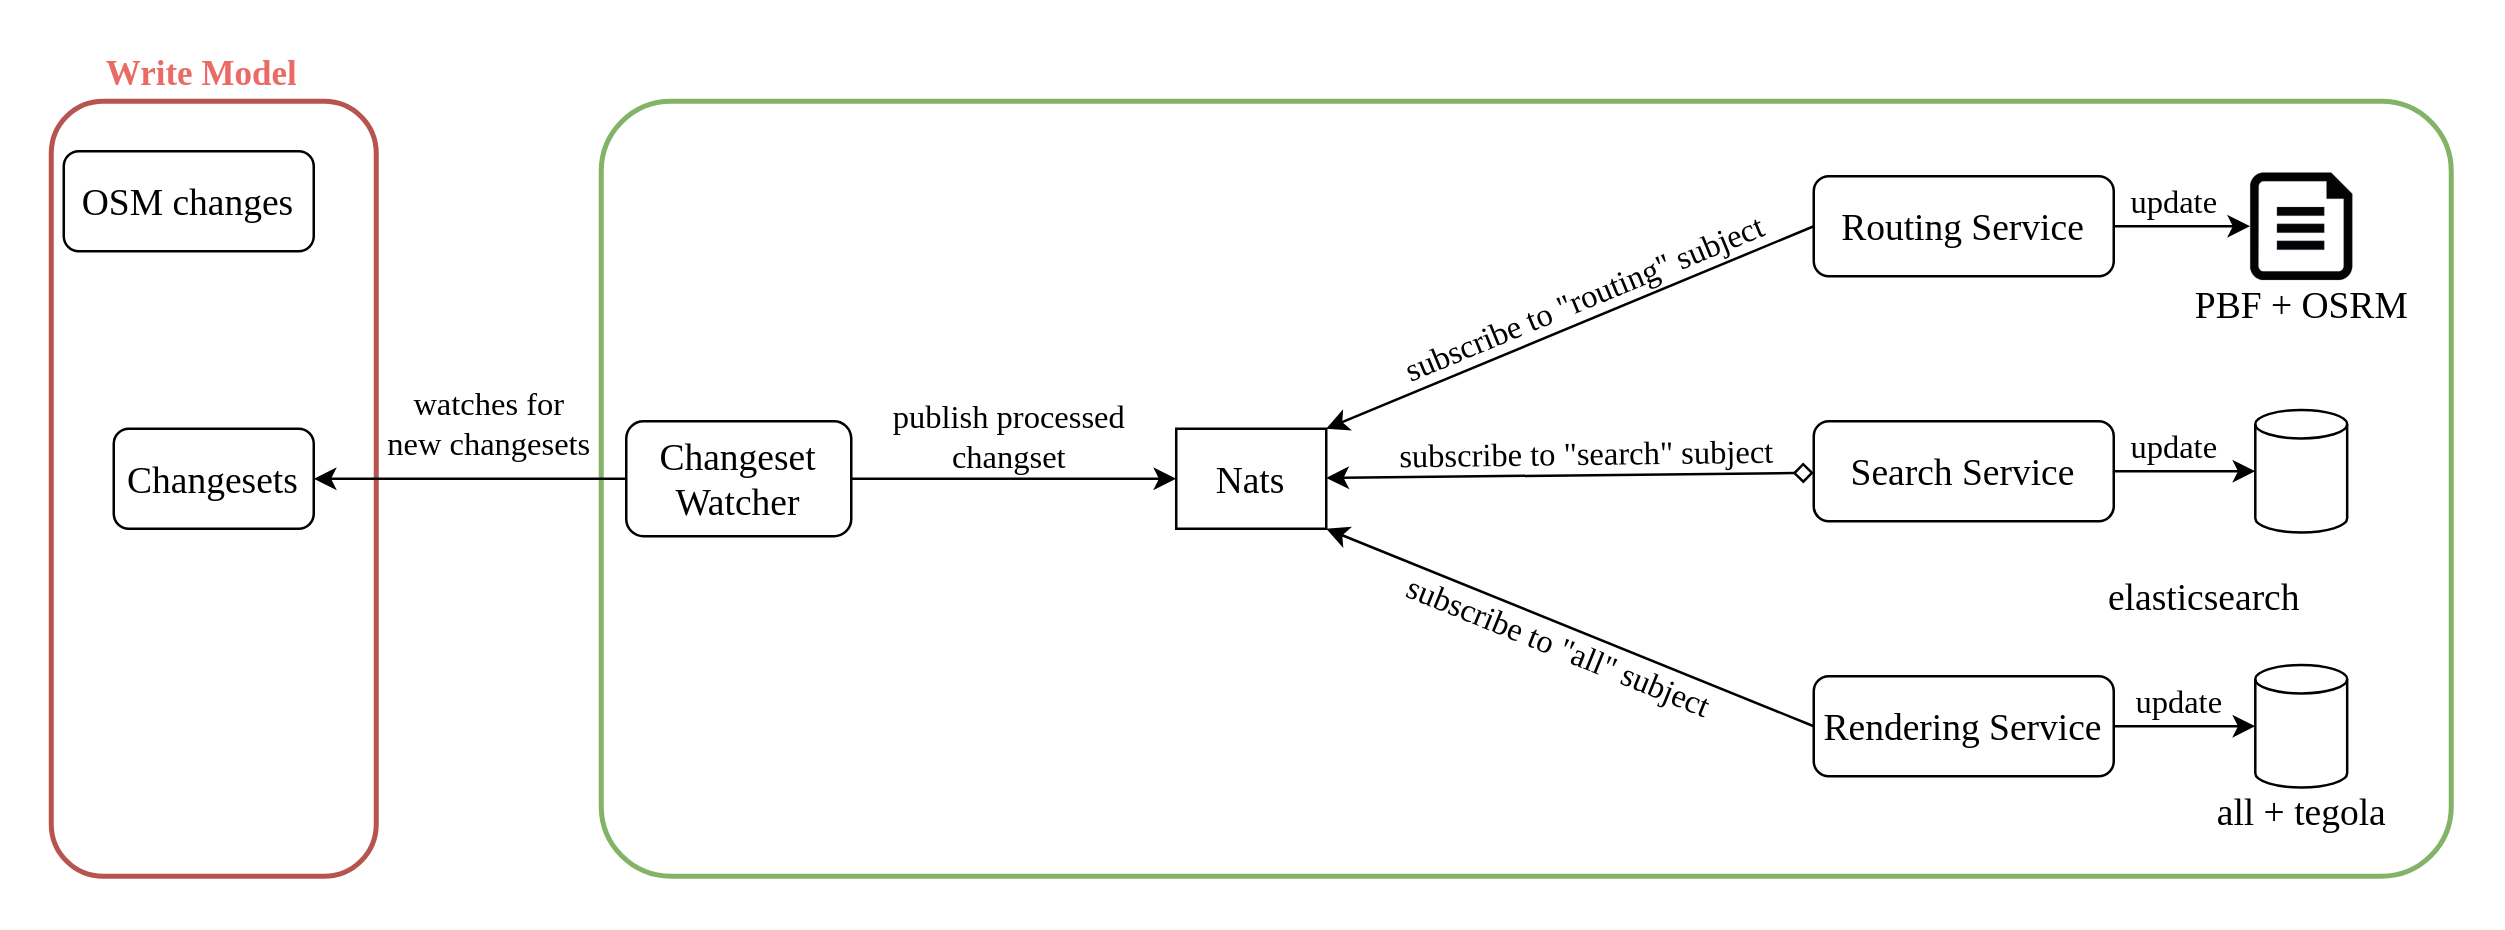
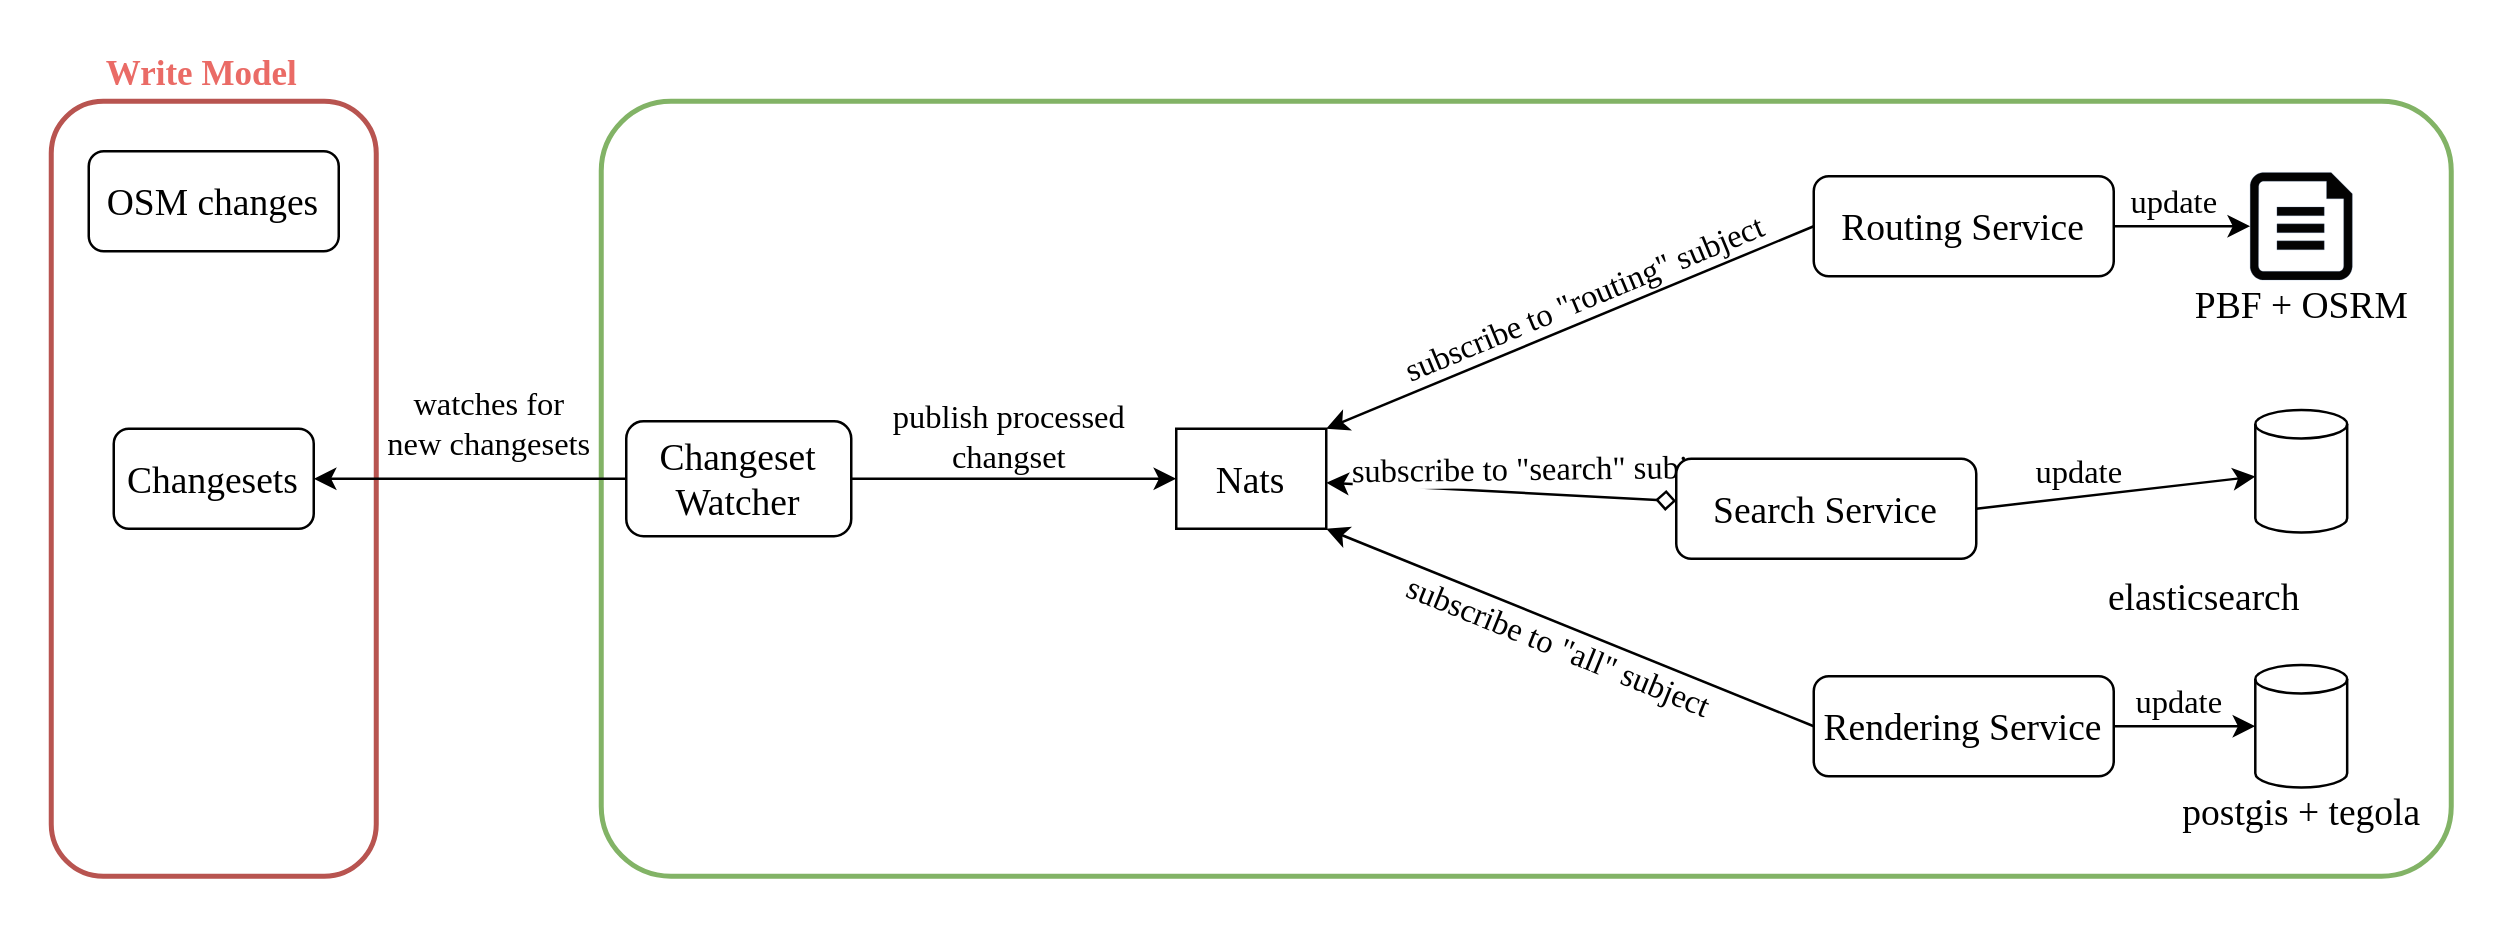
node "OSM changes": moved (189, 201) -> (214, 201)
node "Search Service": moved (1964, 471) -> (1826, 509)
node "all + tegola": label "all + tegola" -> "postgis + tegola"
